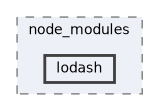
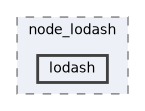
cluster "node_modules": label "node_modules" -> "node_lodash"
